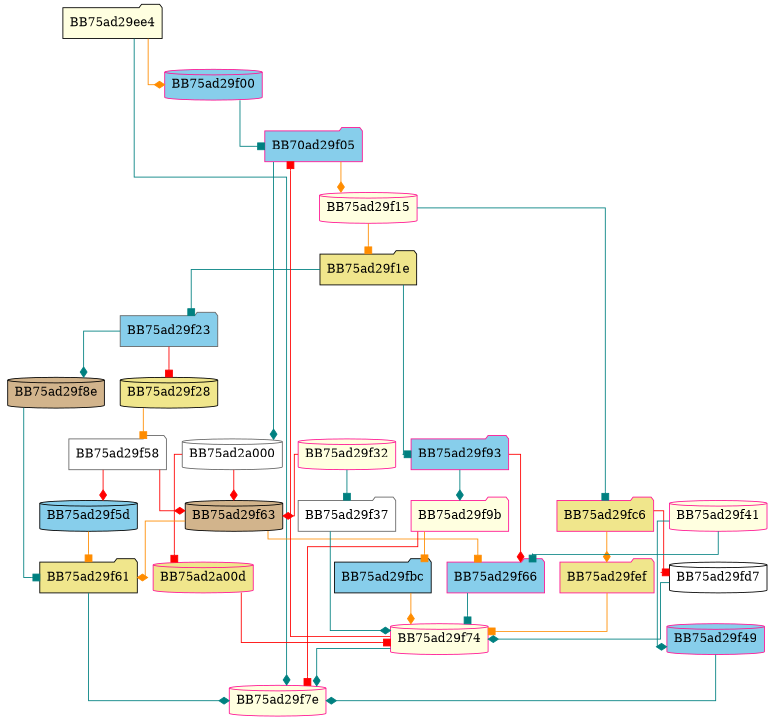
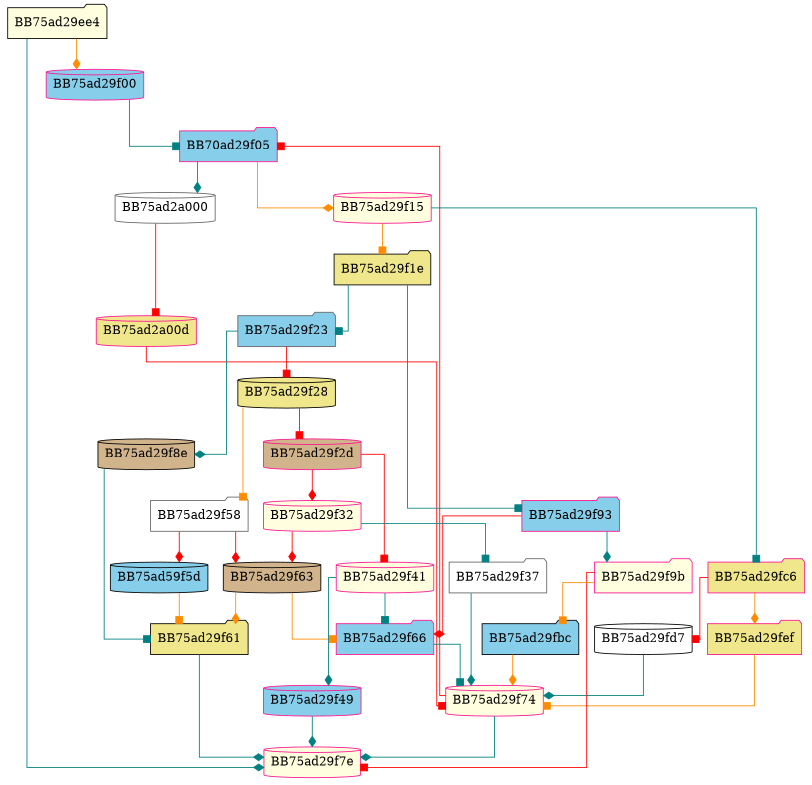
node "BB75ad29f2d": added
edge "BB75ad2a000" -> "BB75ad29f63": removed
node "BB75ad29f5d": label "BB75ad29f5d" -> "BB75ad59f5d"
